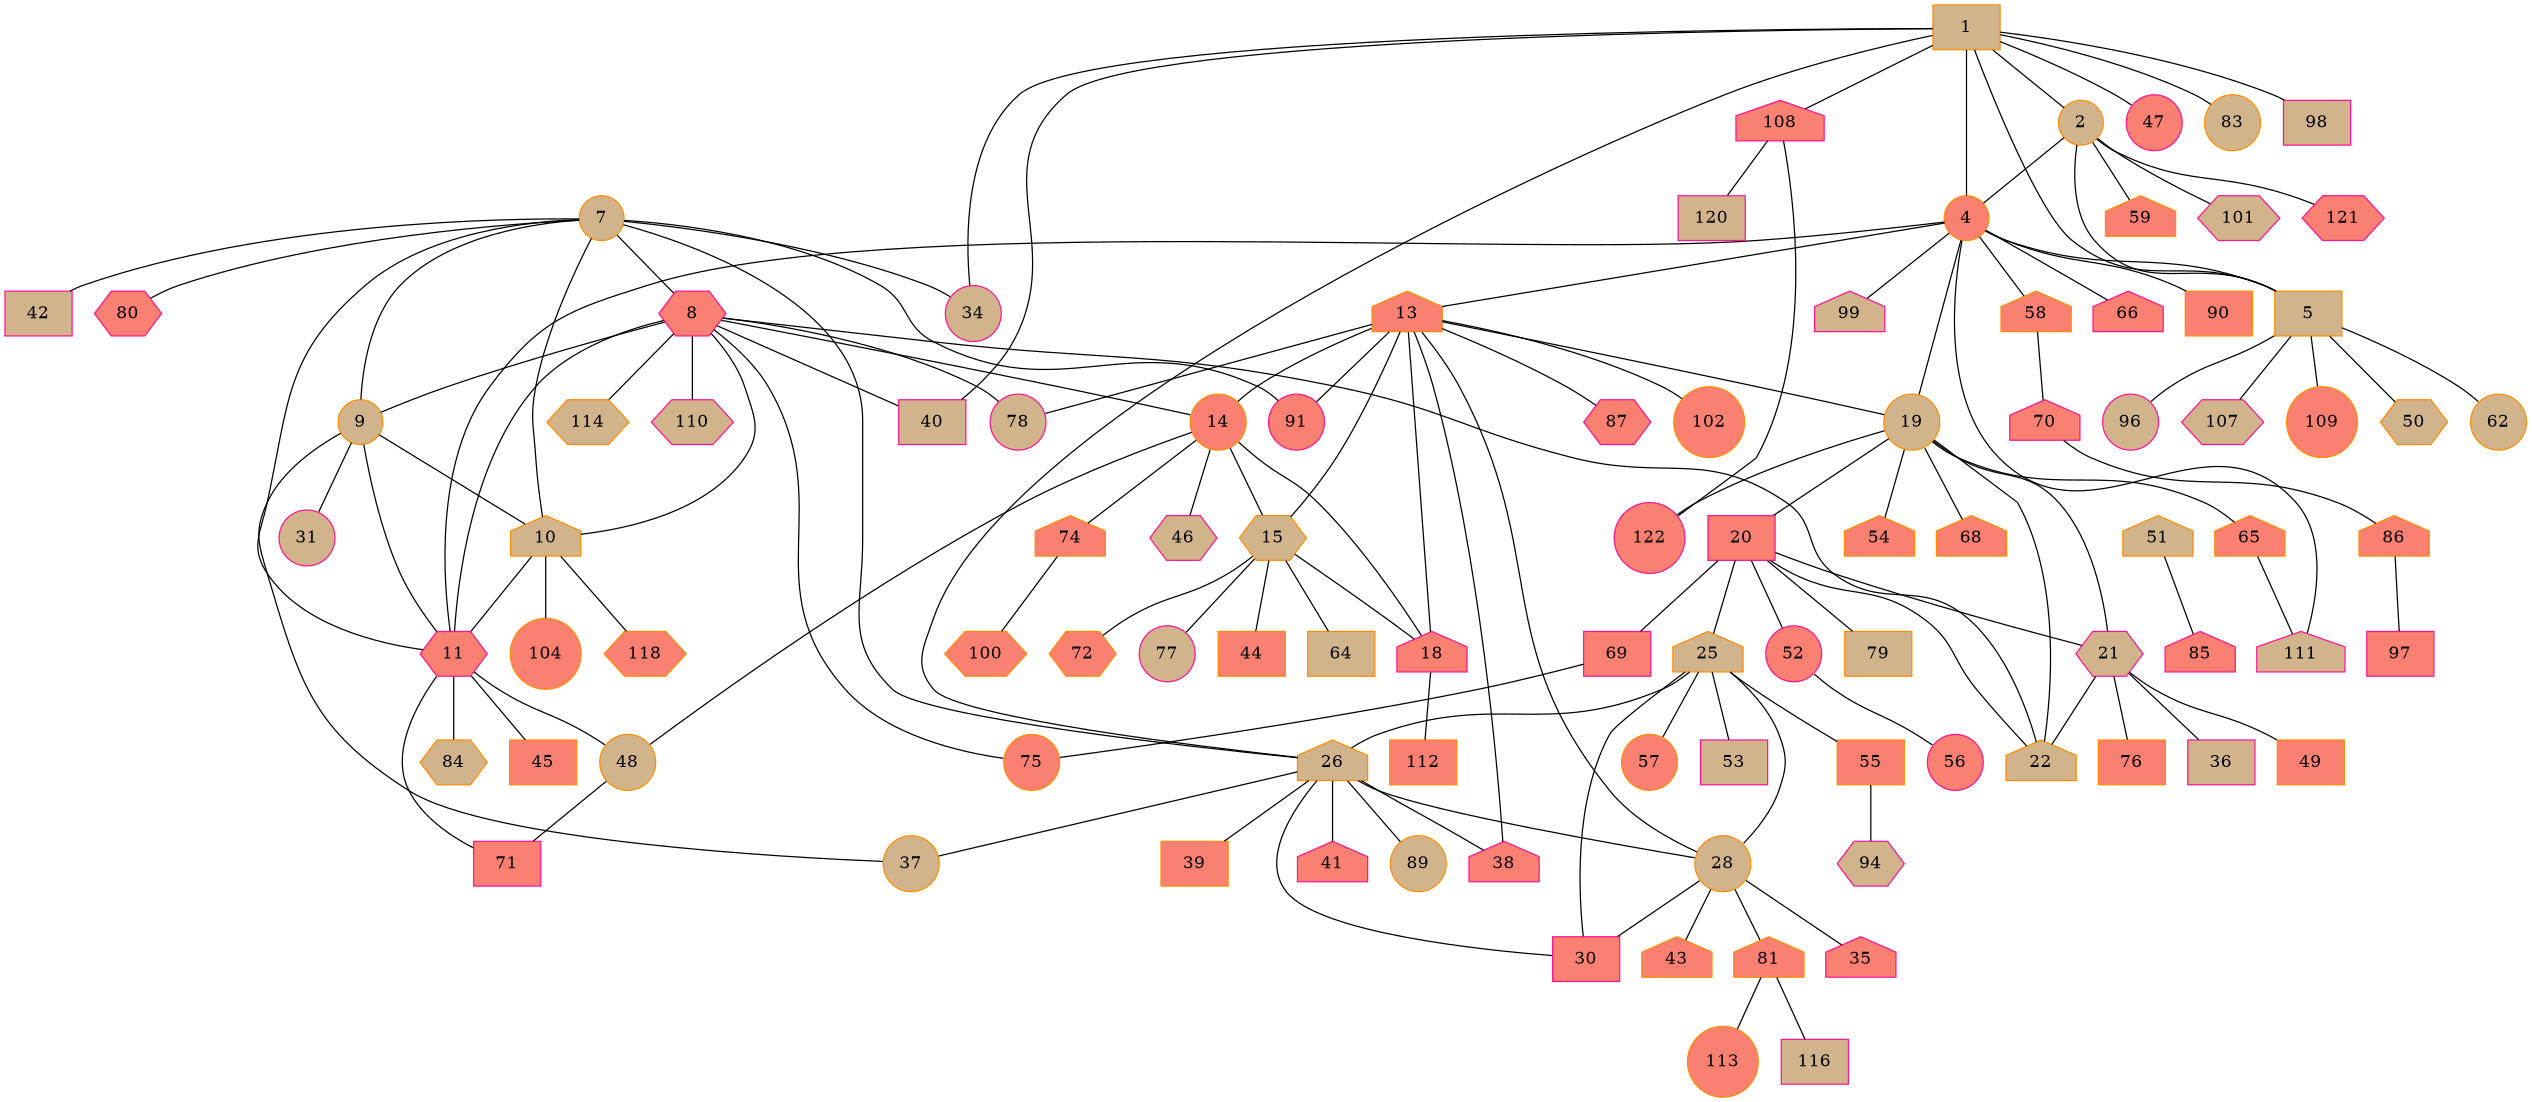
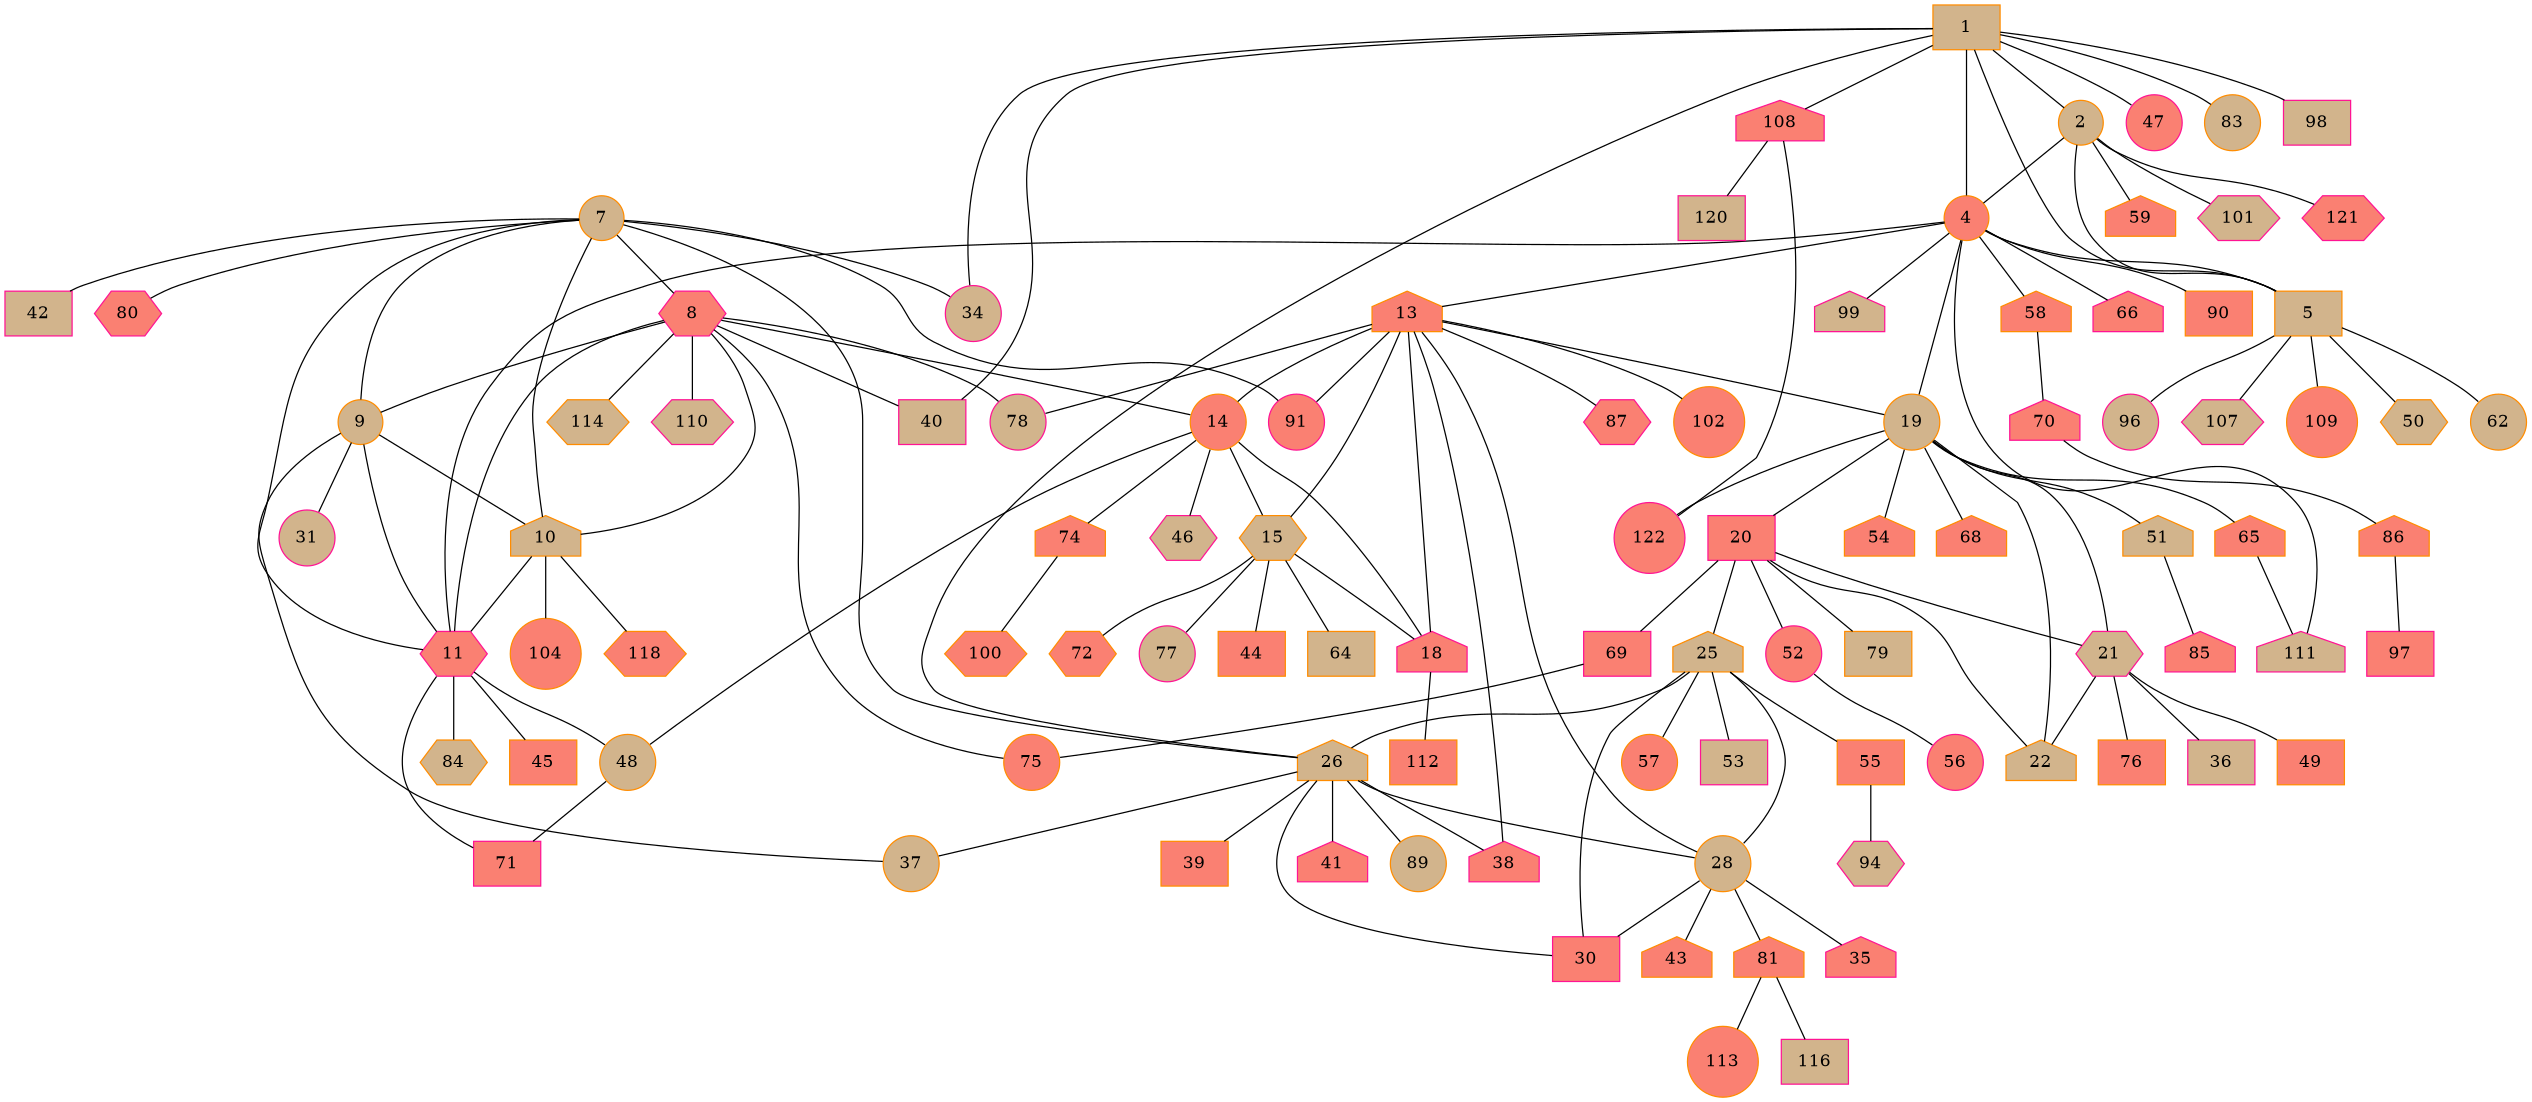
edge "8" -- "22": removed
edge "19" -- "51": added
